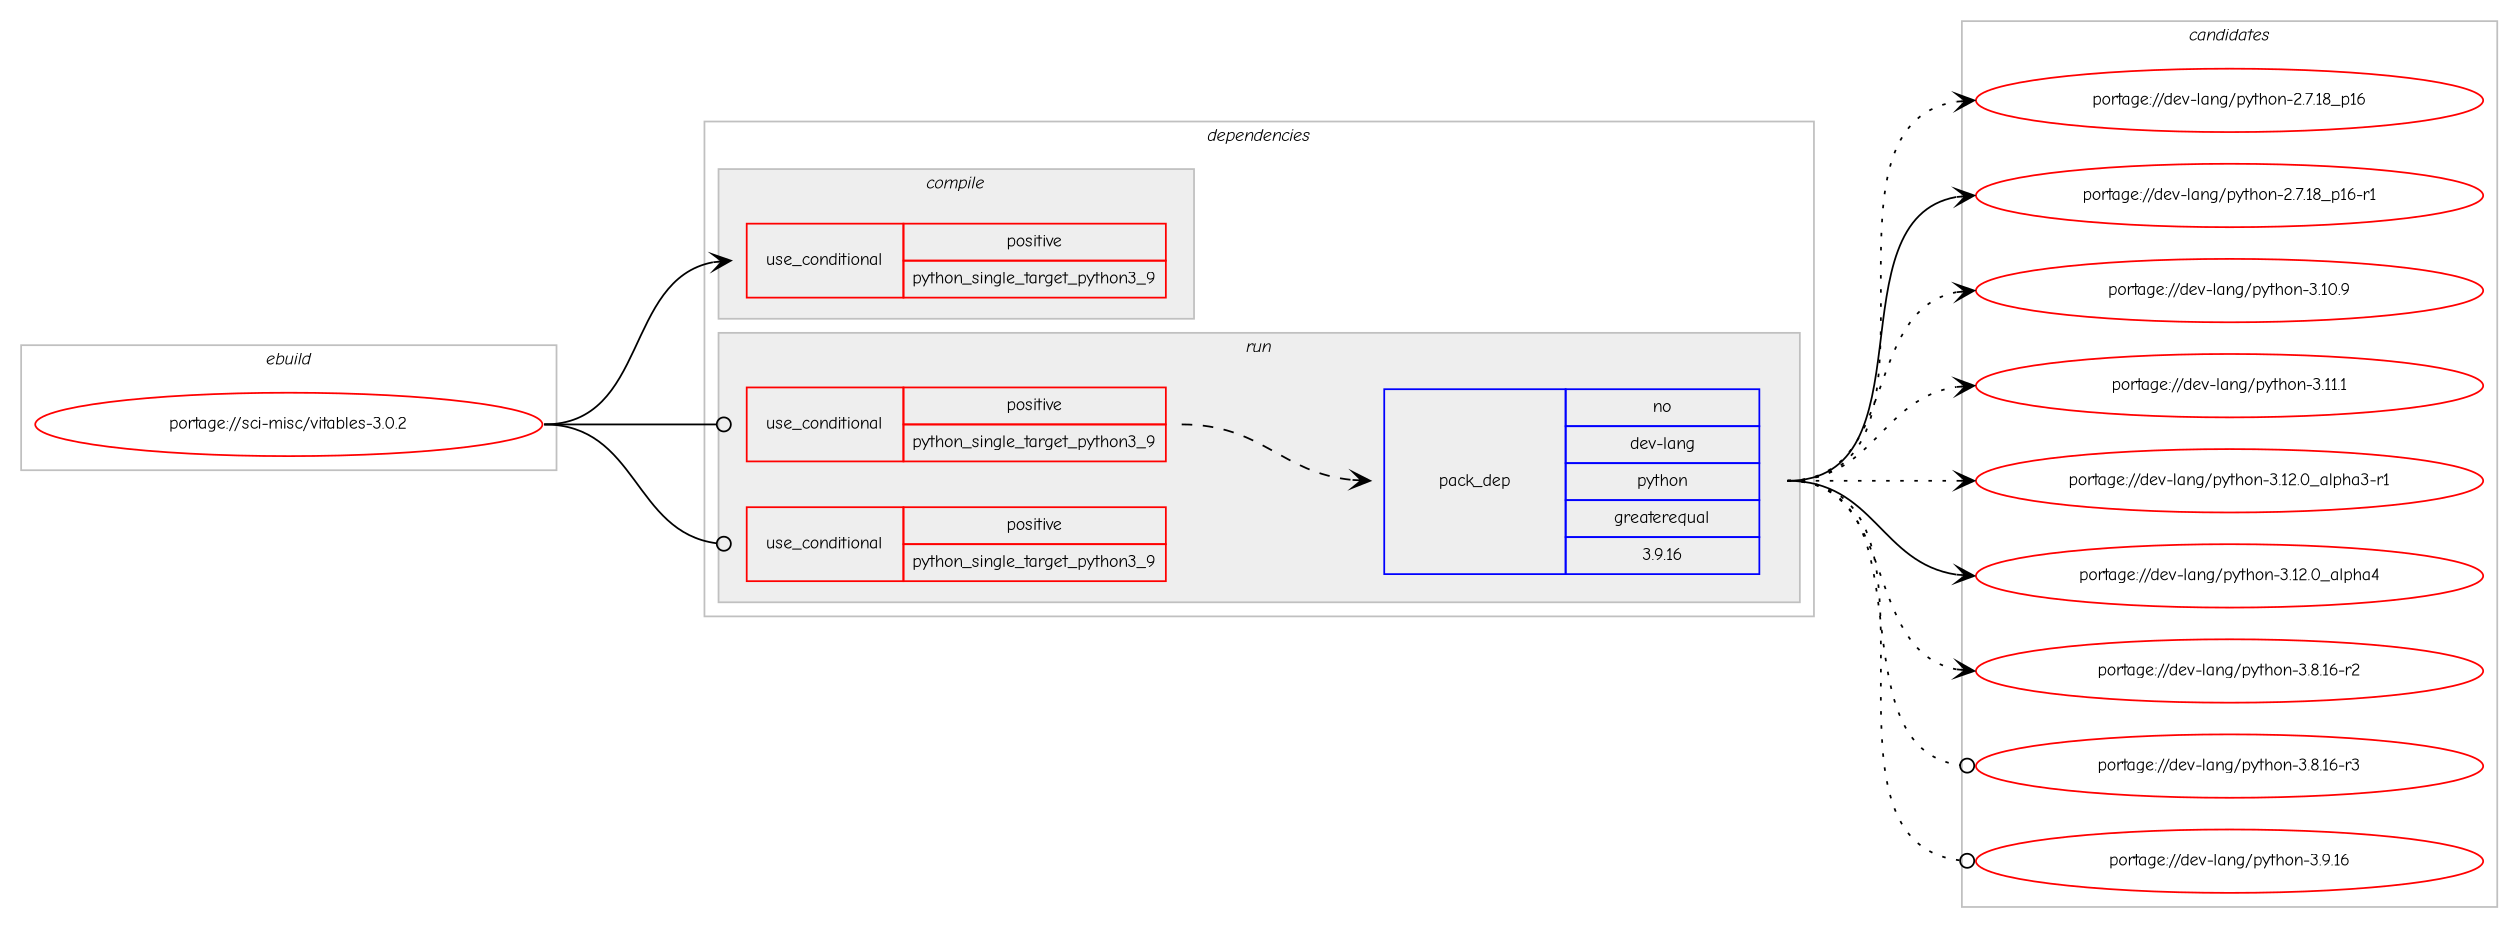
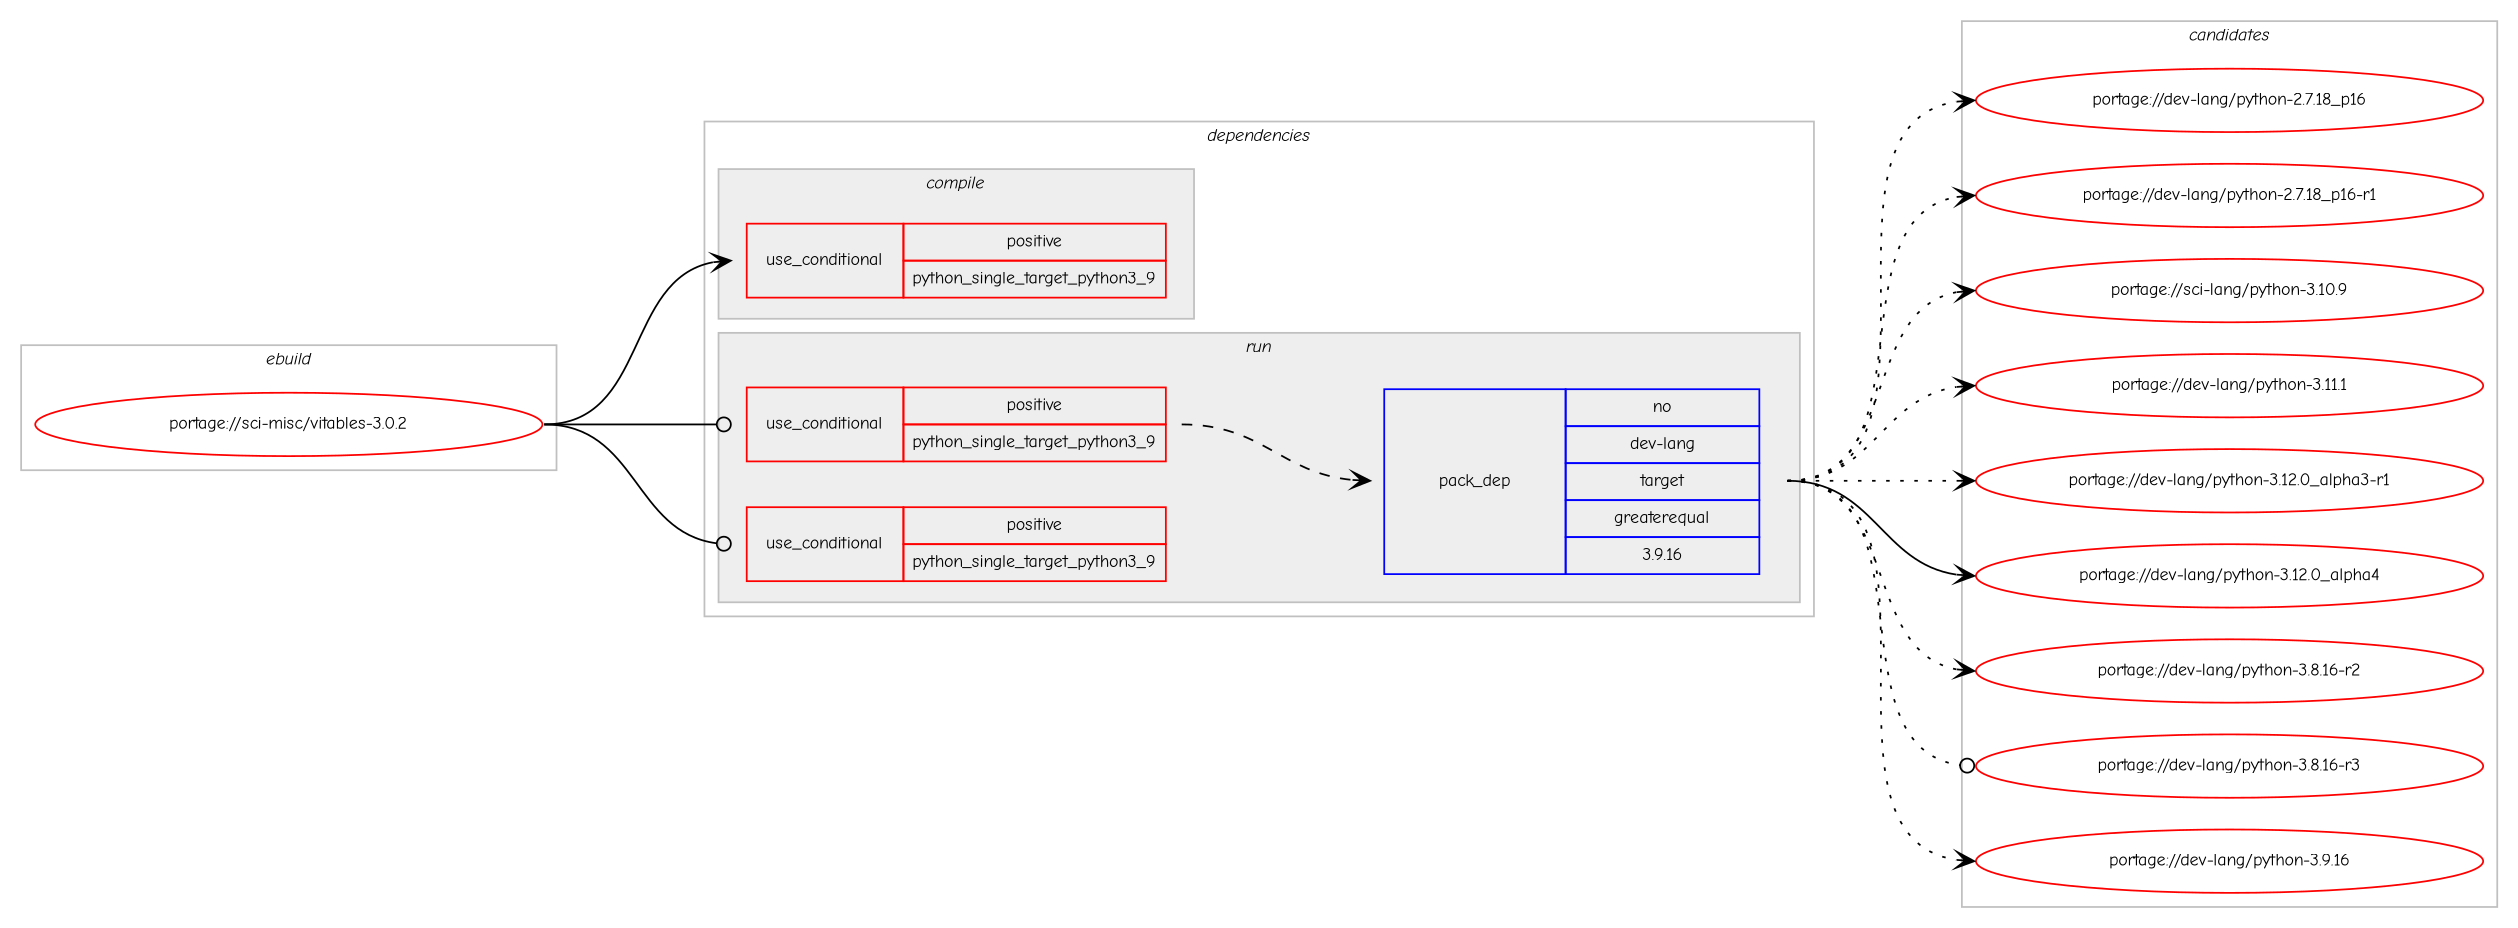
edge "pack_dep" -> "portage://dev-lang/python-2.7.18_p16-r1": style solid -> dotted
node "portage://dev-lang/python-3.10.9": label "portage://dev-lang/python-3.10.9" -> "portage://sci-lang/python-3.10.9"
node "pack_dep": text "python" -> "target"
edge "pack_dep" -> "portage://dev-lang/python-3.9.16": arrowhead odot -> vee
